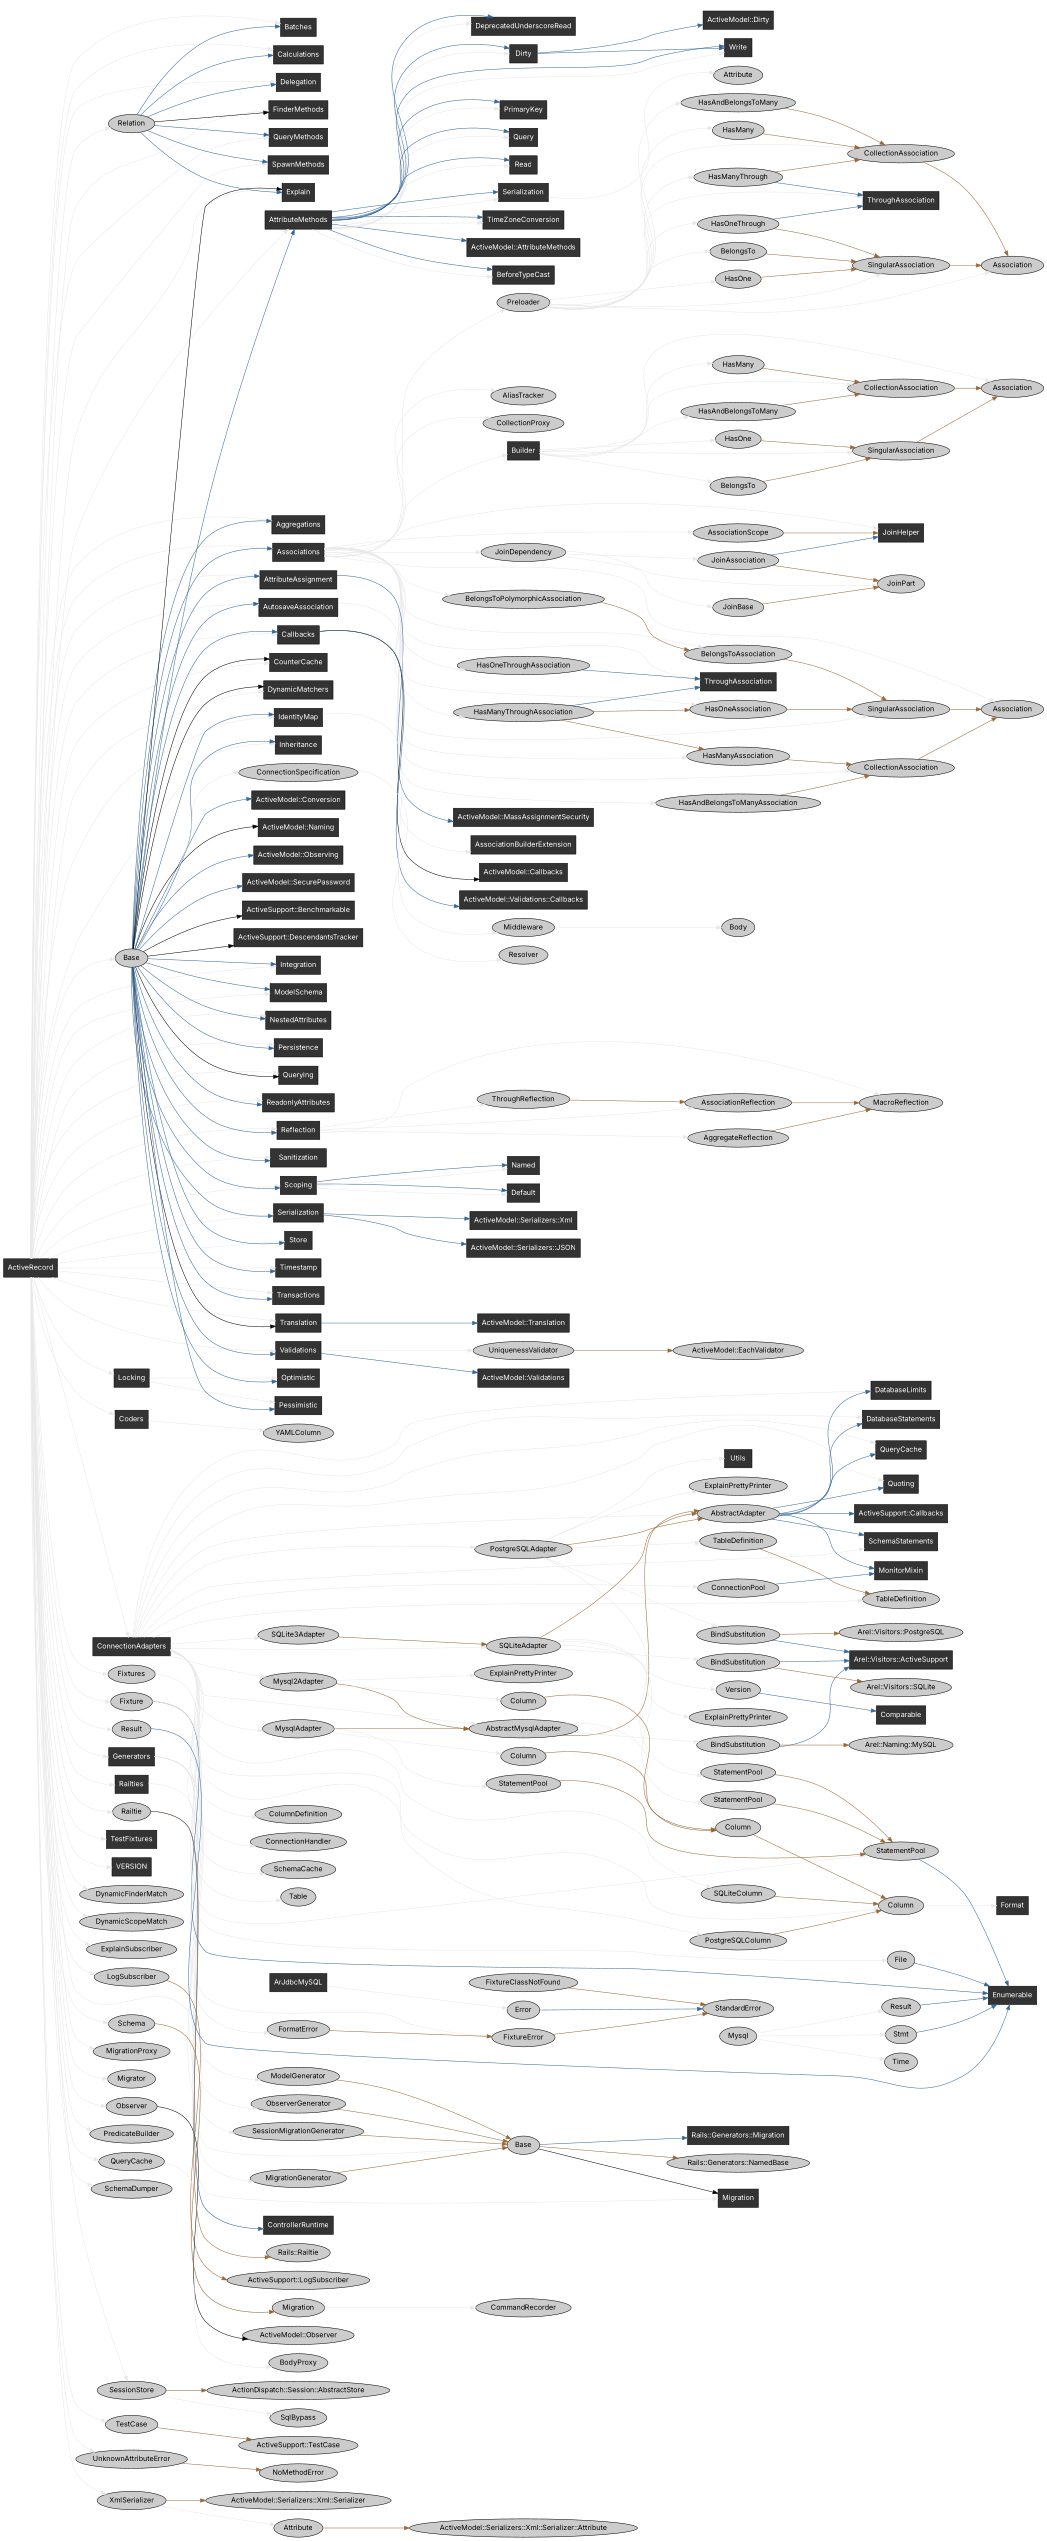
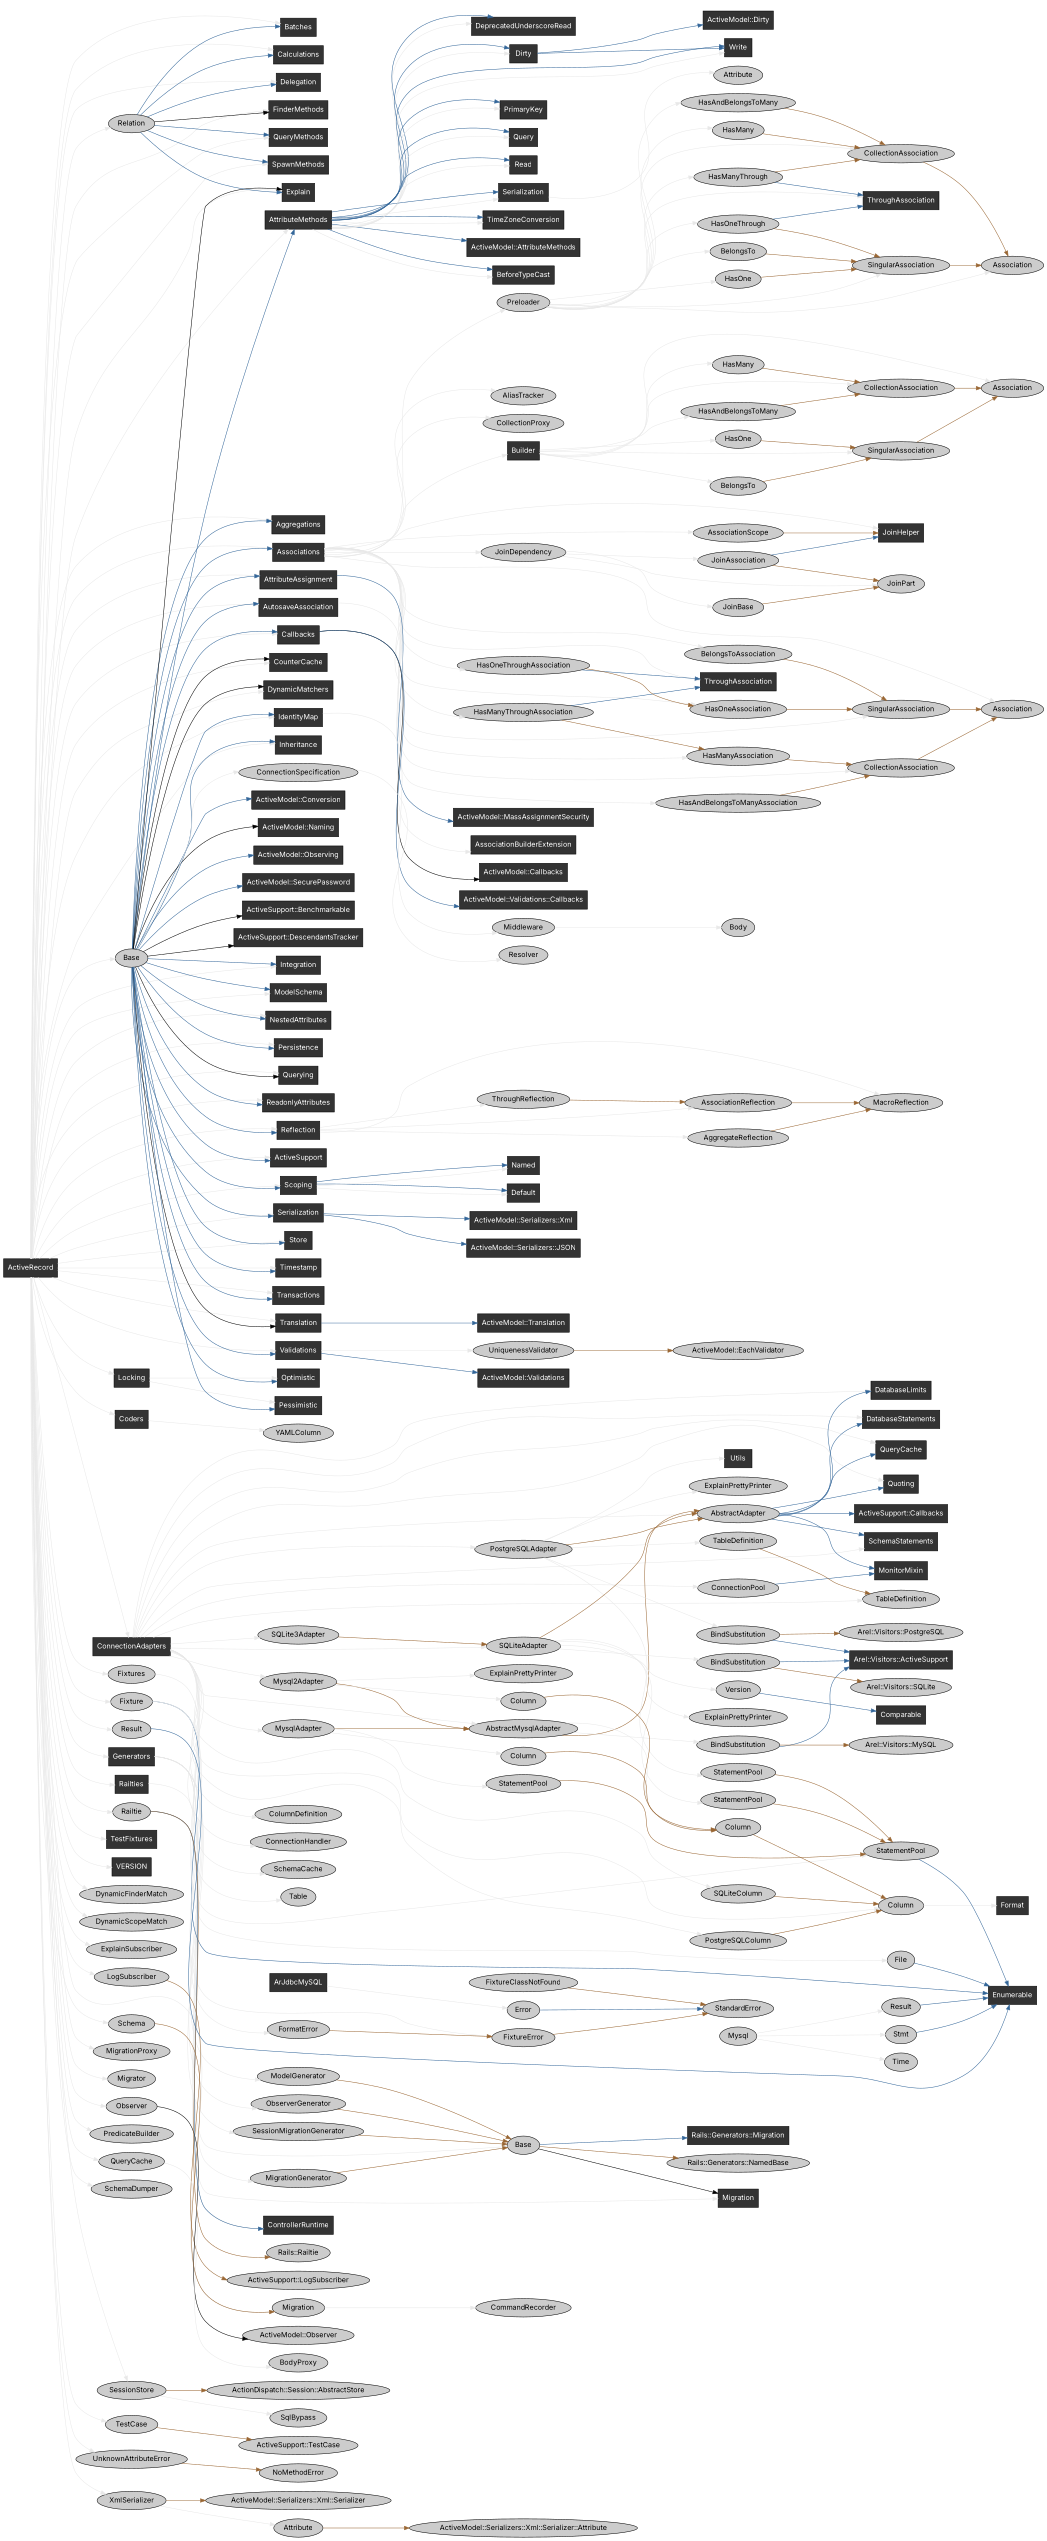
node "BelongsToPolymorphicAssociation": removed
edge "HasManyThroughAssociation" -> "HasOneAssociation": now "HasOneThroughAssociation" -> "HasOneAssociation"
node "Sanitization": label "Sanitization" -> "ActiveSupport"
node "Arel::Naming::MySQL": label "Arel::Naming::MySQL" -> "Arel::Visitors::MySQL"
